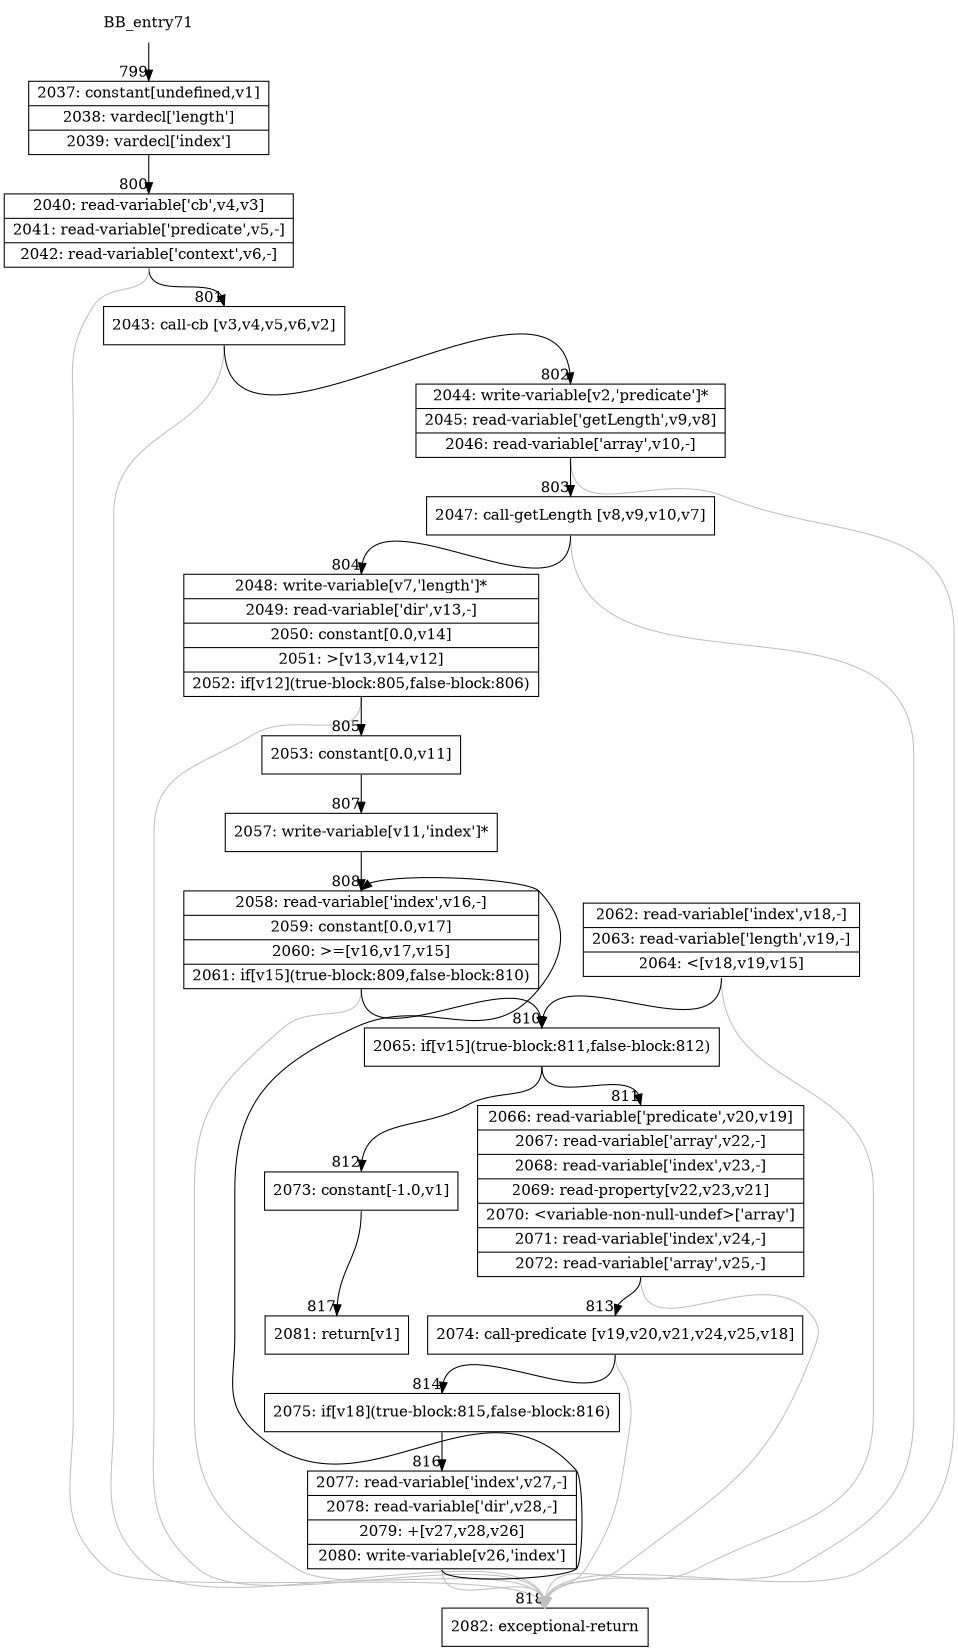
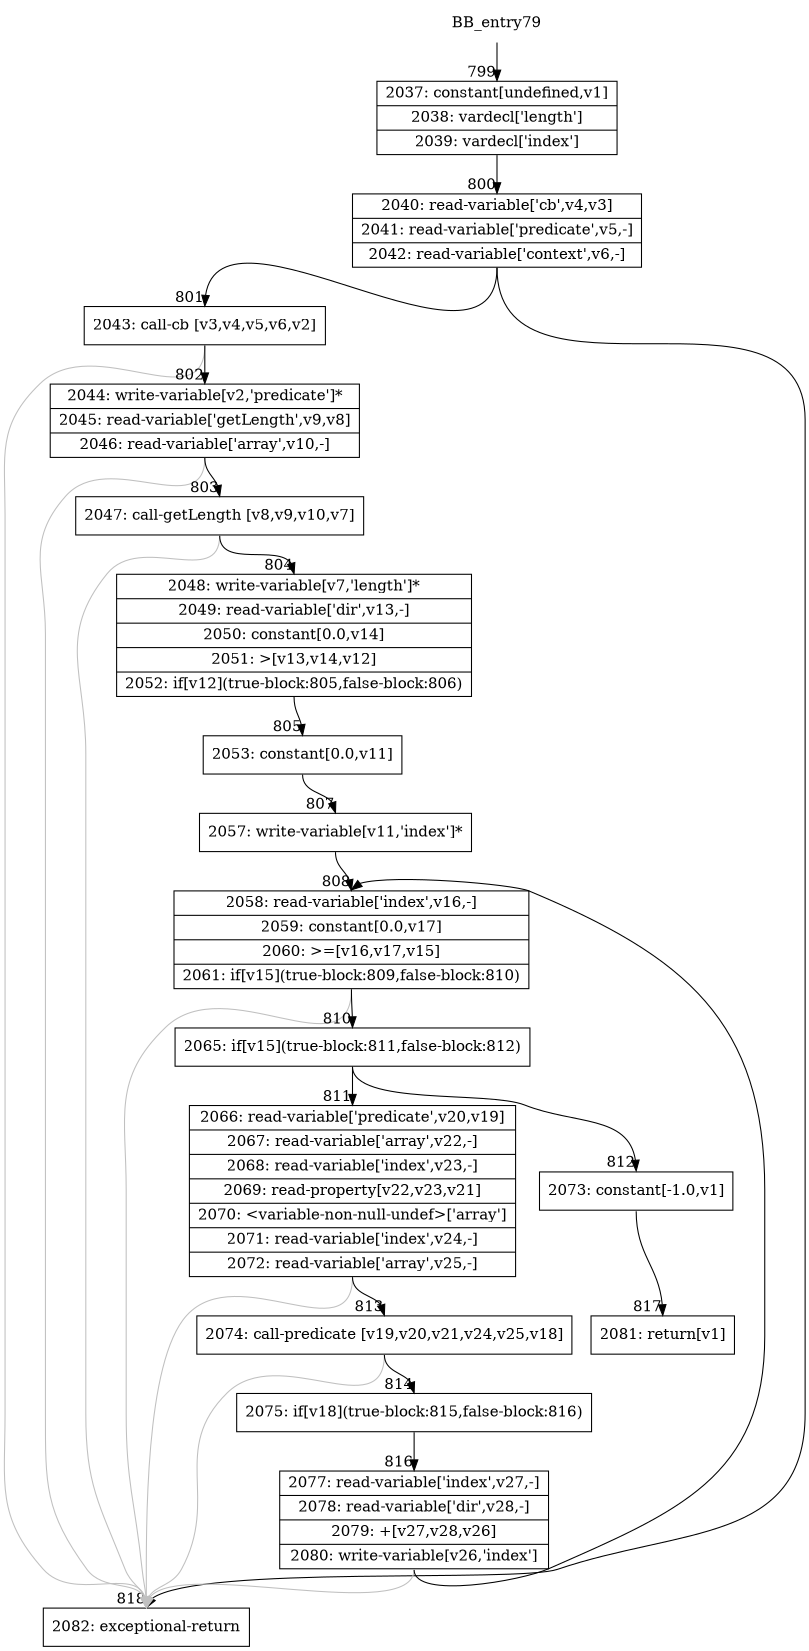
node "BB_entry71": label "BB_entry71" -> "BB_entry79"
node "2062: read-variable['index',v18,-]": removed
edge "2040: read-variable['cb',v4,v3]" -> "2082: exceptional-return": color gray -> black
edge "2048: write-variable[v7,'length']*" -> "2082: exceptional-return": removed
